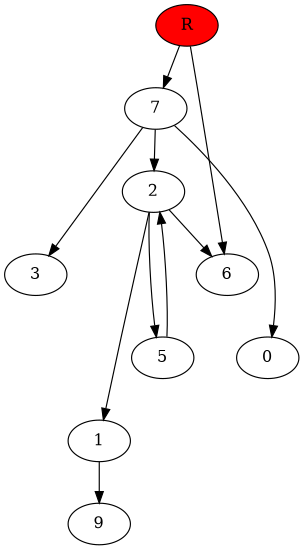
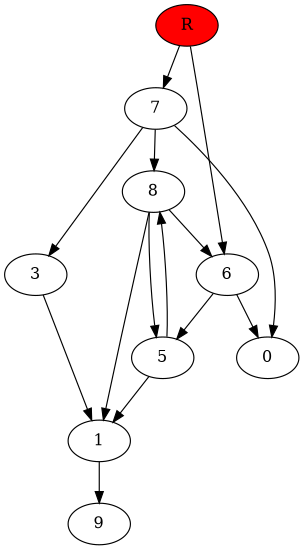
node "2": label "2" -> "8"
edge "6" -> "0": added
edge "6" -> "5": added
edge "3" -> "1": added
edge "5" -> "1": added
